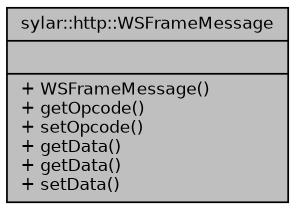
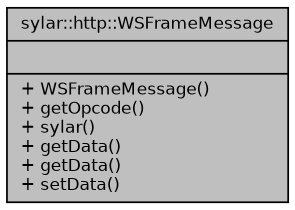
node "sylar::http::WSFrameMessage": text "+ setOpcode()" -> "+ sylar()"
